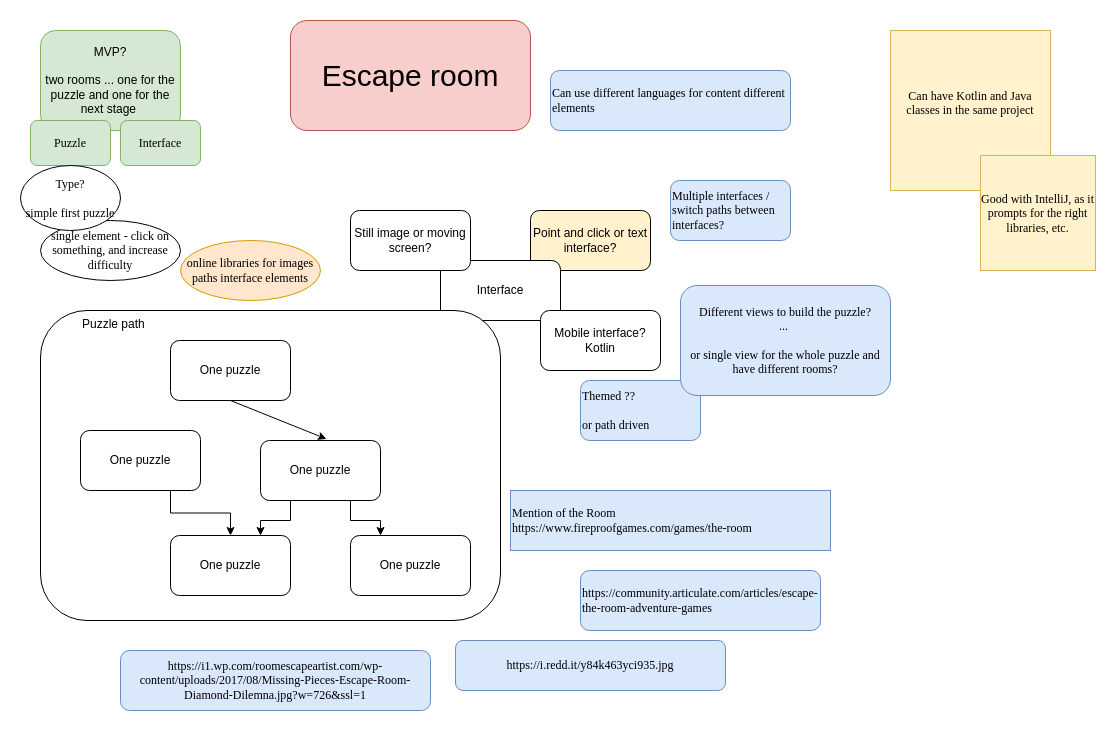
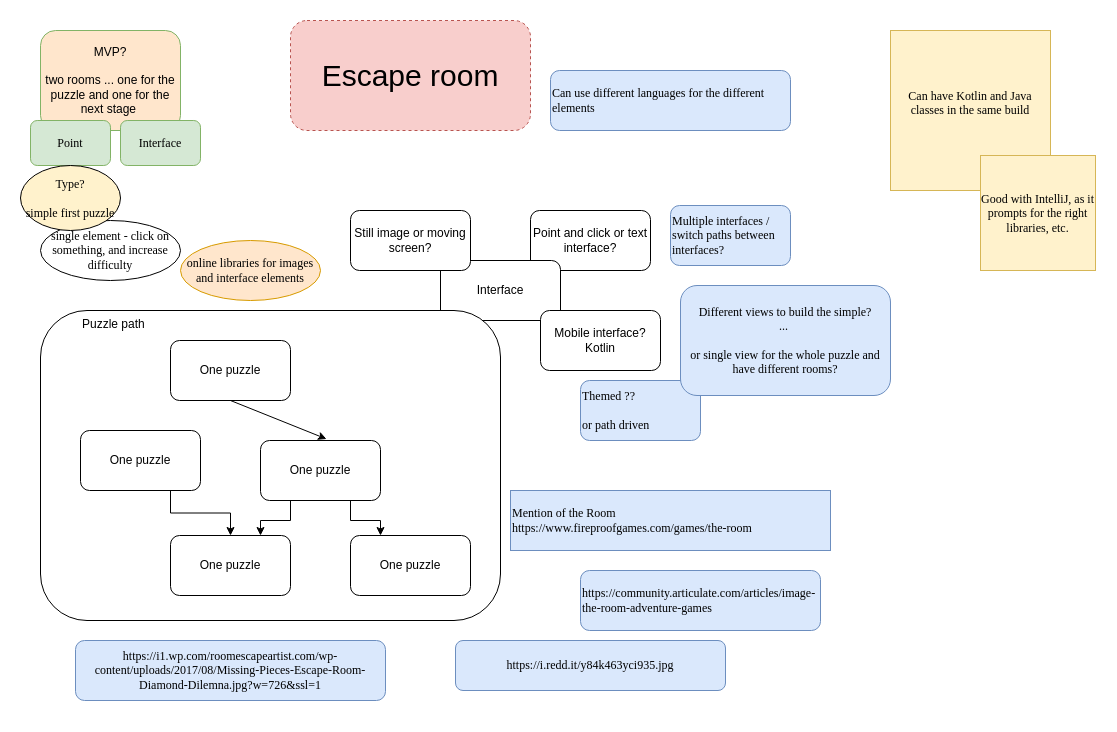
node "Escape room": style solid -> dashed
node "MVP? two rooms ... one for the puzzle and one for the next stage": fillcolor #d5e8d4 -> #ffe6cc
node "Can use different languages for content different elements": label "Can use different languages for content different elements" -> "Can use different languages for the different elements"
node "Can have Kotlin and Java classes in the same project": label "Can have Kotlin and Java classes in the same project" -> "Can have Kotlin and Java classes in the same build"
node "Puzzle": label "Puzzle" -> "Point"
node "Type? simple first puzzle": fillcolor #ffffff -> #fff2cc
node "Multiple interfaces / switch paths between interfaces?": moved (731, 211) -> (731, 236)
node "Point and click or text interface?": fillcolor #fff2cc -> #ffffff
node "online libraries for images paths interface elements": label "online libraries for images paths interface elements" -> "online libraries for images and interface elements"
node "Different views to build the puzzle? ... or single view for the whole puzzle and have different rooms?": label "Different views to build the puzzle? ... or single view for the whole puzzle and have different rooms?" -> "Different views to build the simple? ... or single view for the whole puzzle and have different rooms?"
node "https://community.articulate.com/articles/escape-the-room-adventure-games": label "https://community.articulate.com/articles/escape-the-room-adventure-games" -> "https://community.articulate.com/articles/image-the-room-adventure-games"
node "https://i1.wp.com/roomescapeartist.com/wp-content/uploads/2017/08/Missing-Pieces-Escape-Room-Diamond-Dilemna.jpg?w=726&ssl=1": moved (276, 681) -> (231, 671)
